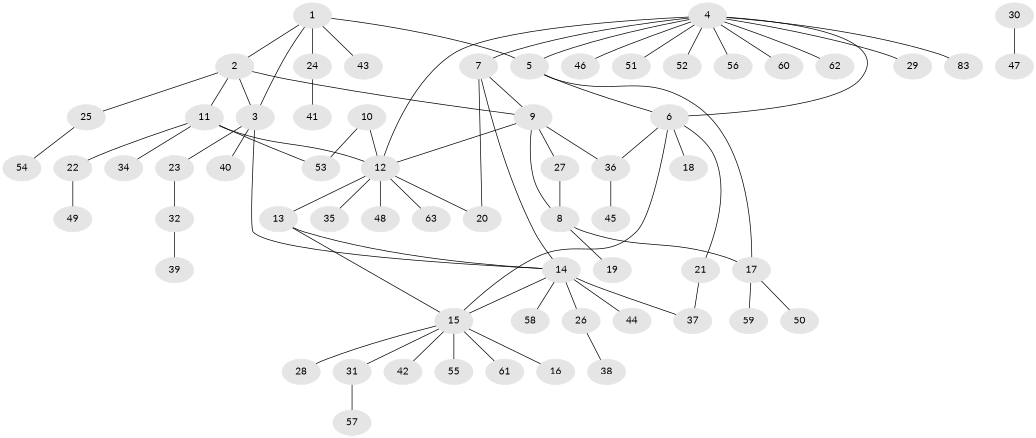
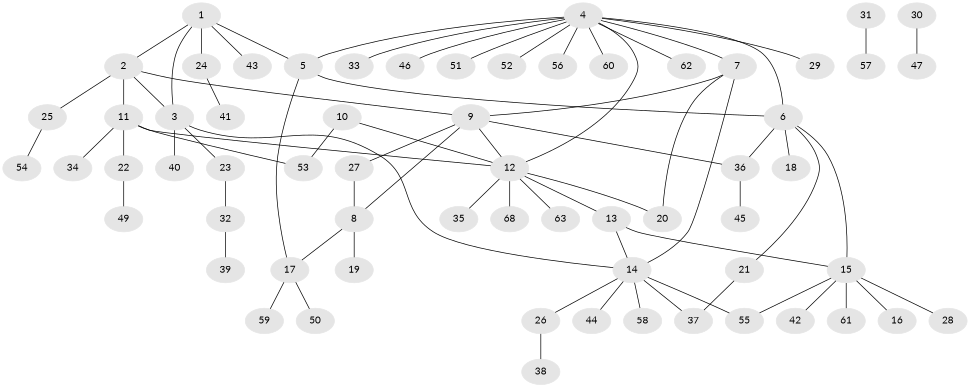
node "83": label "83" -> "33"
node "48": label "48" -> "68"
edge "14" -- "15": now "14" -- "55"
edge "15" -- "31": removed
